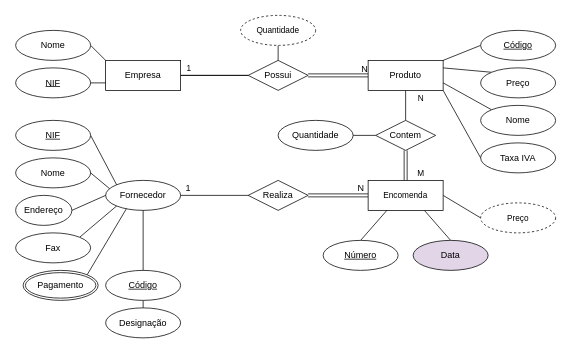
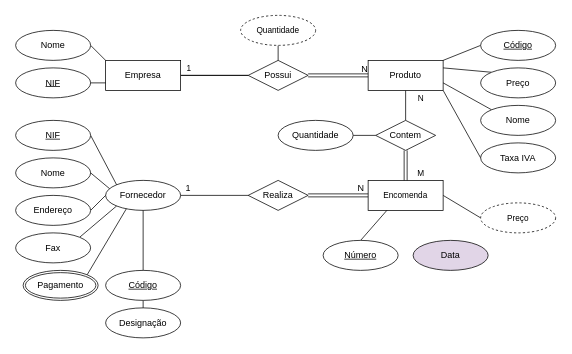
node "Endereço": size 56x30 -> 75x30
edge "Encomenda" -- "Data": removed
